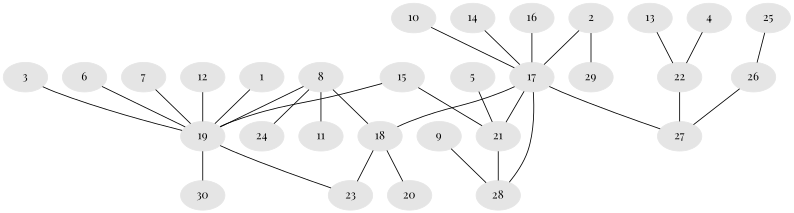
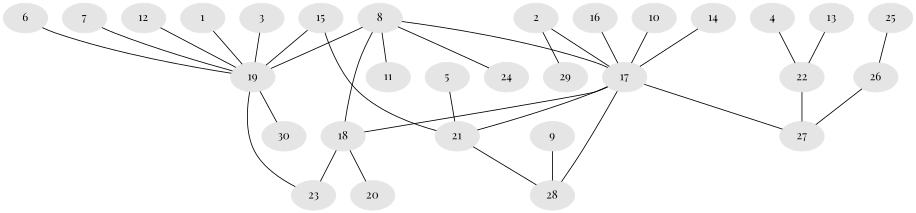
edge "8" -- "17": added
